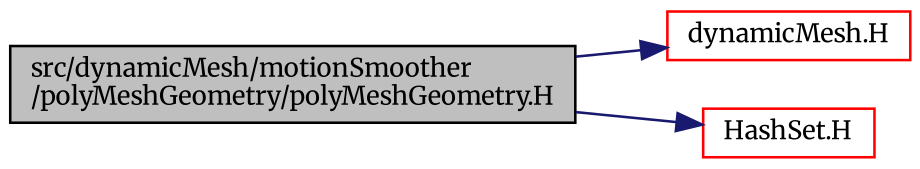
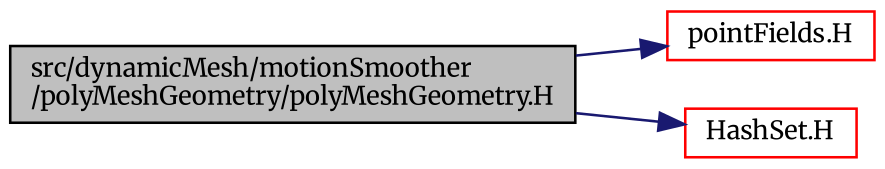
node "dynamicMesh.H": label "dynamicMesh.H" -> "pointFields.H"
